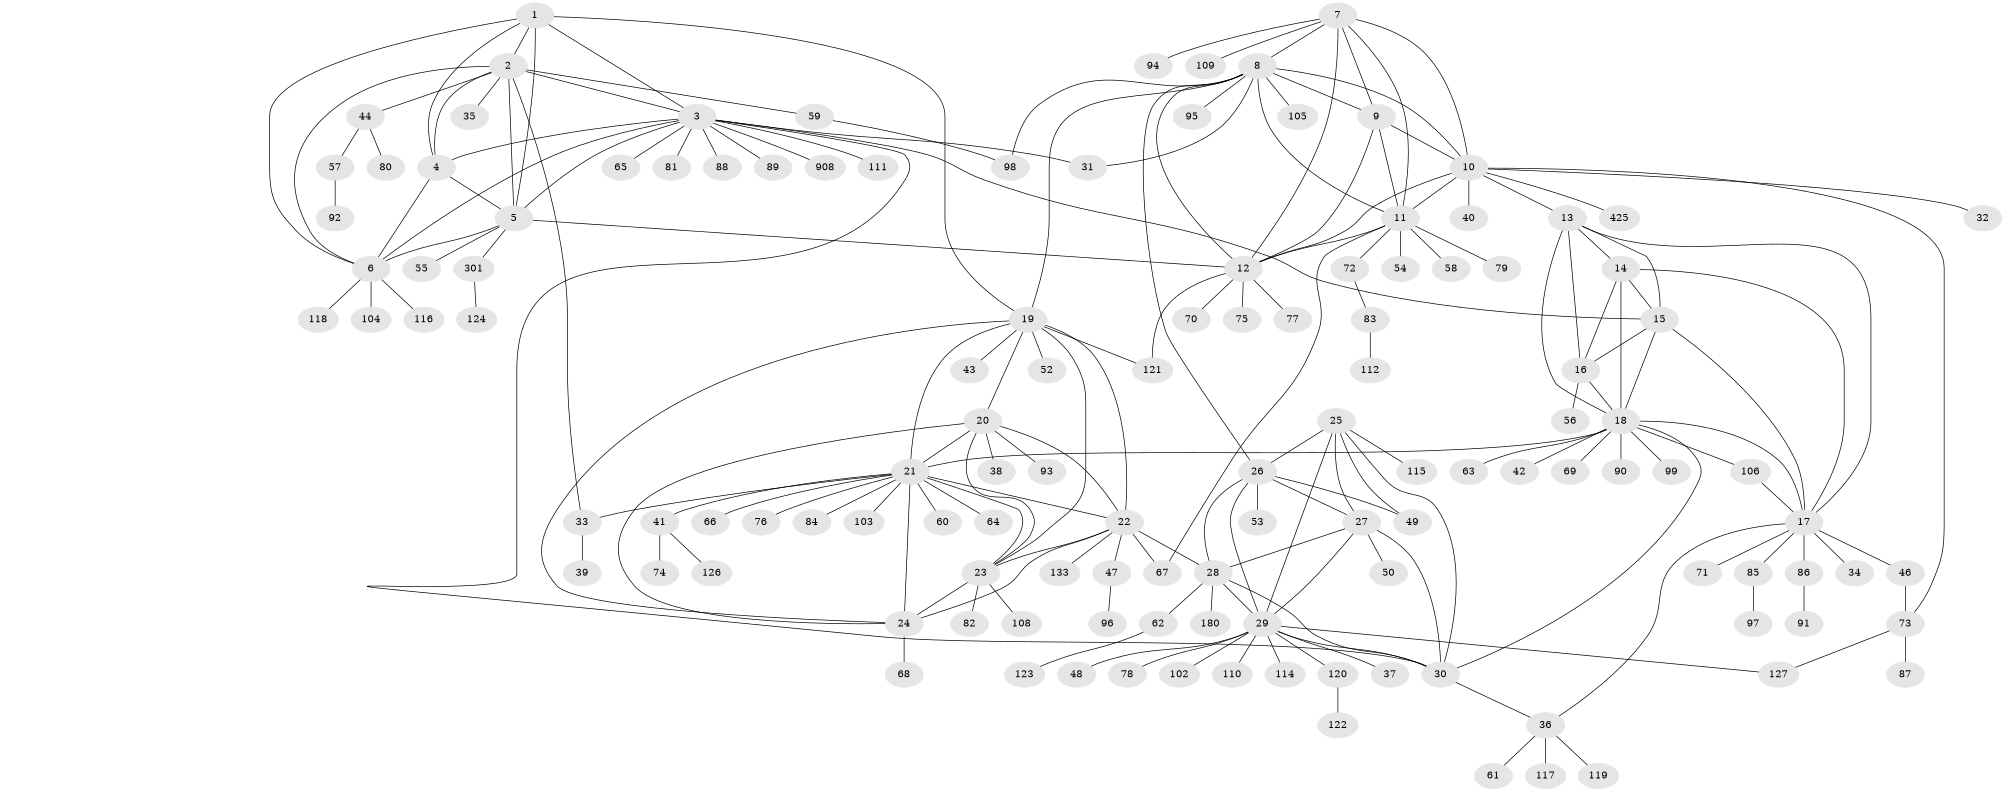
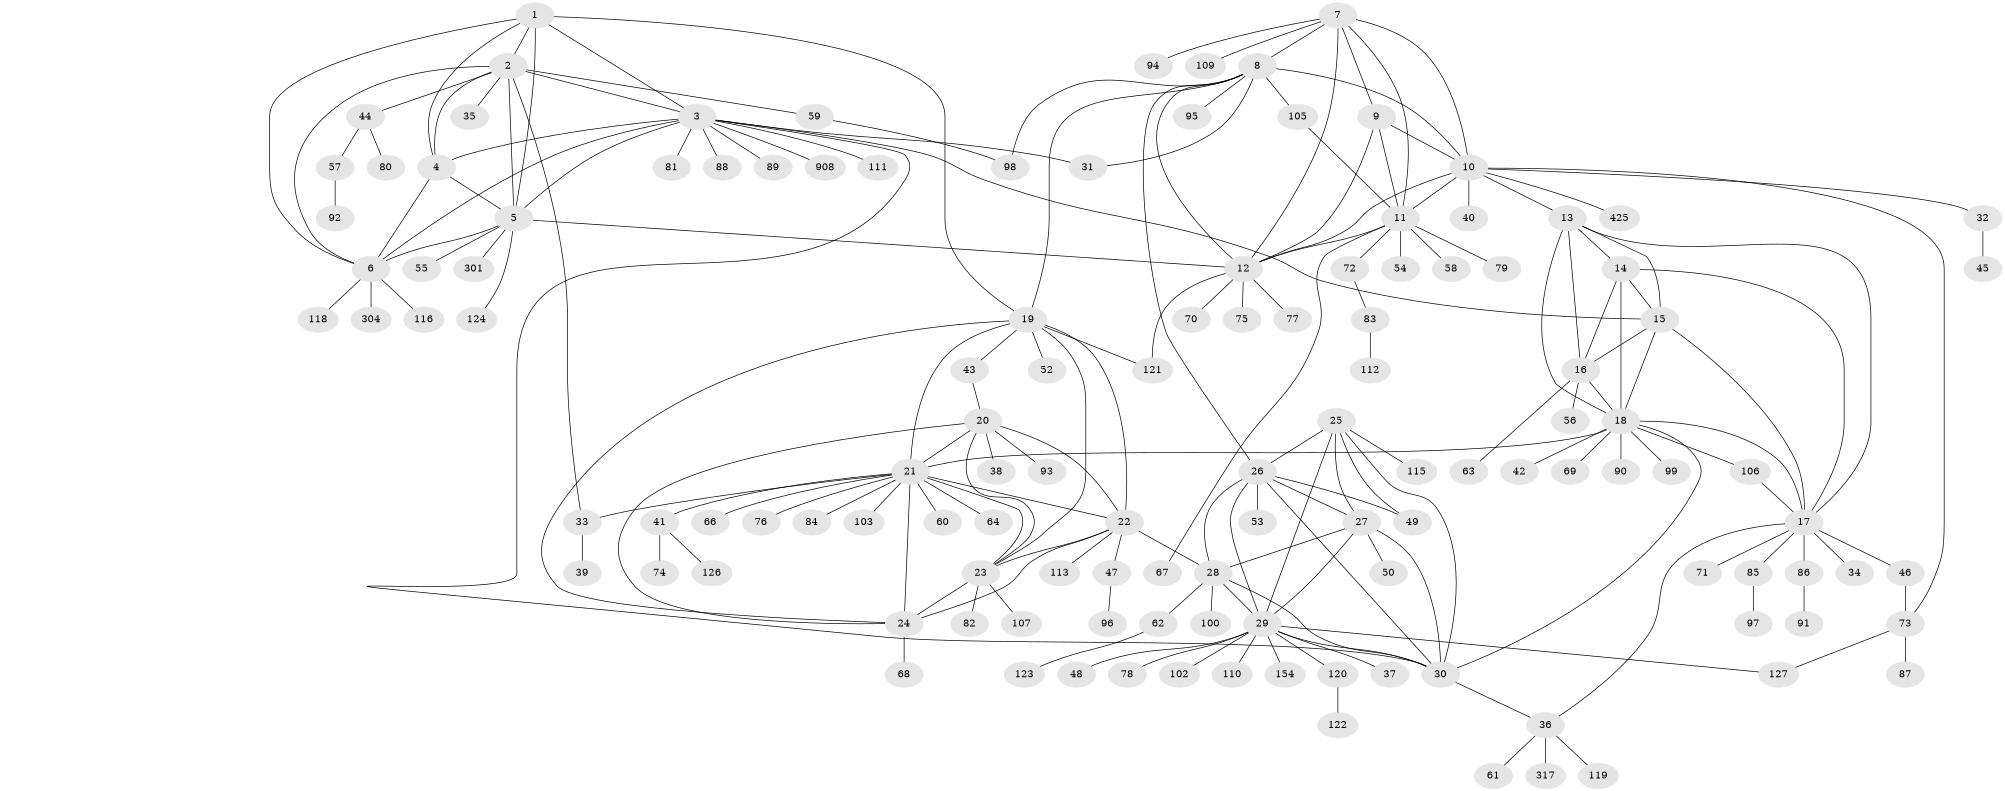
edge "8" -- "9": removed
edge "8" -- "11": now "105" -- "11"
node "65": removed
node "45": added
edge "301" -- "124": now "5" -- "124"
node "104": label "104" -> "304"
edge "19" -- "20": now "43" -- "20"
edge "18" -- "63": now "16" -- "63"
edge "22" -- "67": removed
node "133": label "133" -> "113"
edge "26" -- "30": added
node "108": label "108" -> "107"
node "180": label "180" -> "100"
node "114": label "114" -> "154"
node "117": label "117" -> "317"
